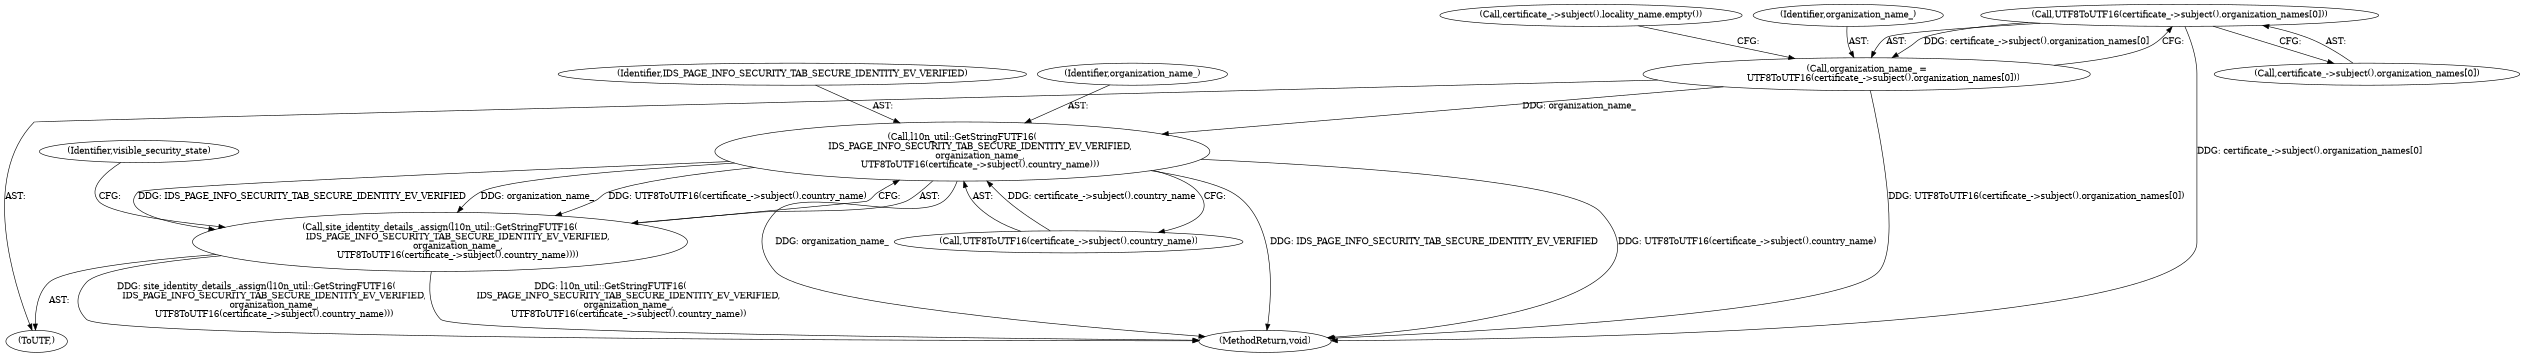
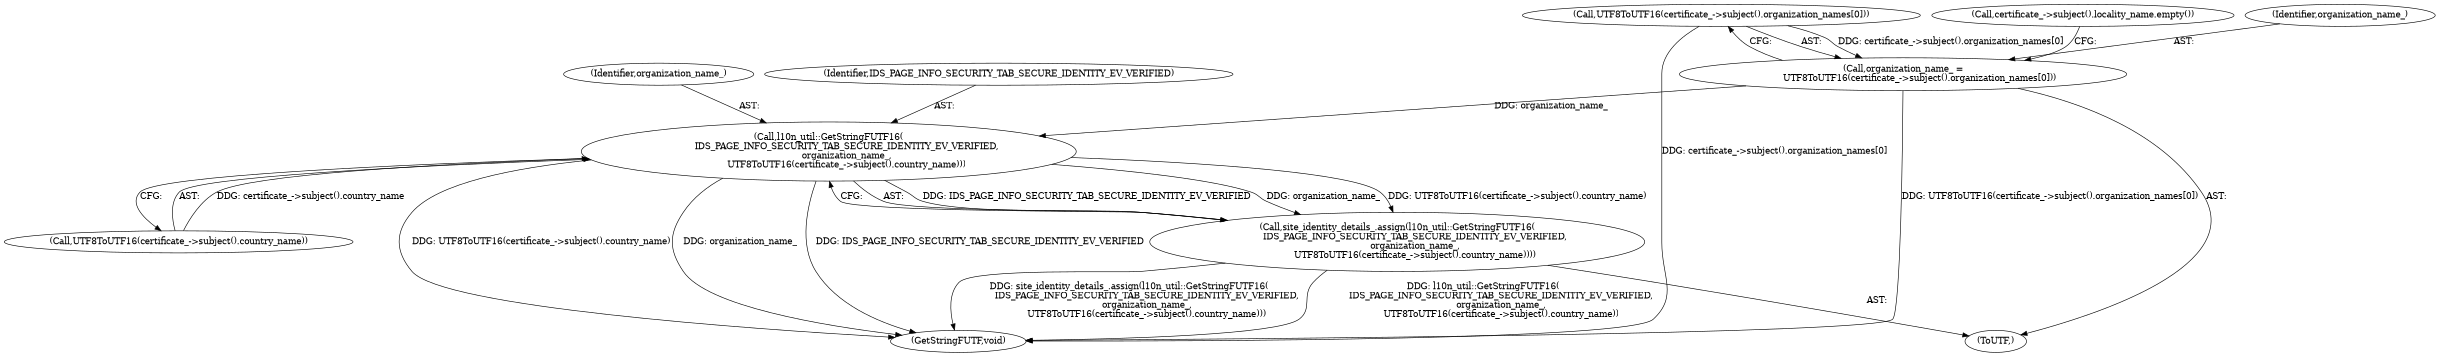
node "(Call,certificate_->subject().organization_names[0])": removed
node "(Identifier,visible_security_state)": removed
node "(MethodReturn,void)": label "(MethodReturn,void)" -> "(GetStringFUTF,void)"
